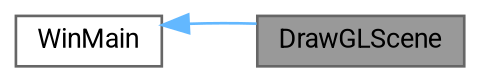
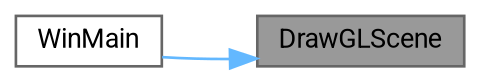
edge "DrawGLScene" -> "WinMain": reversed
